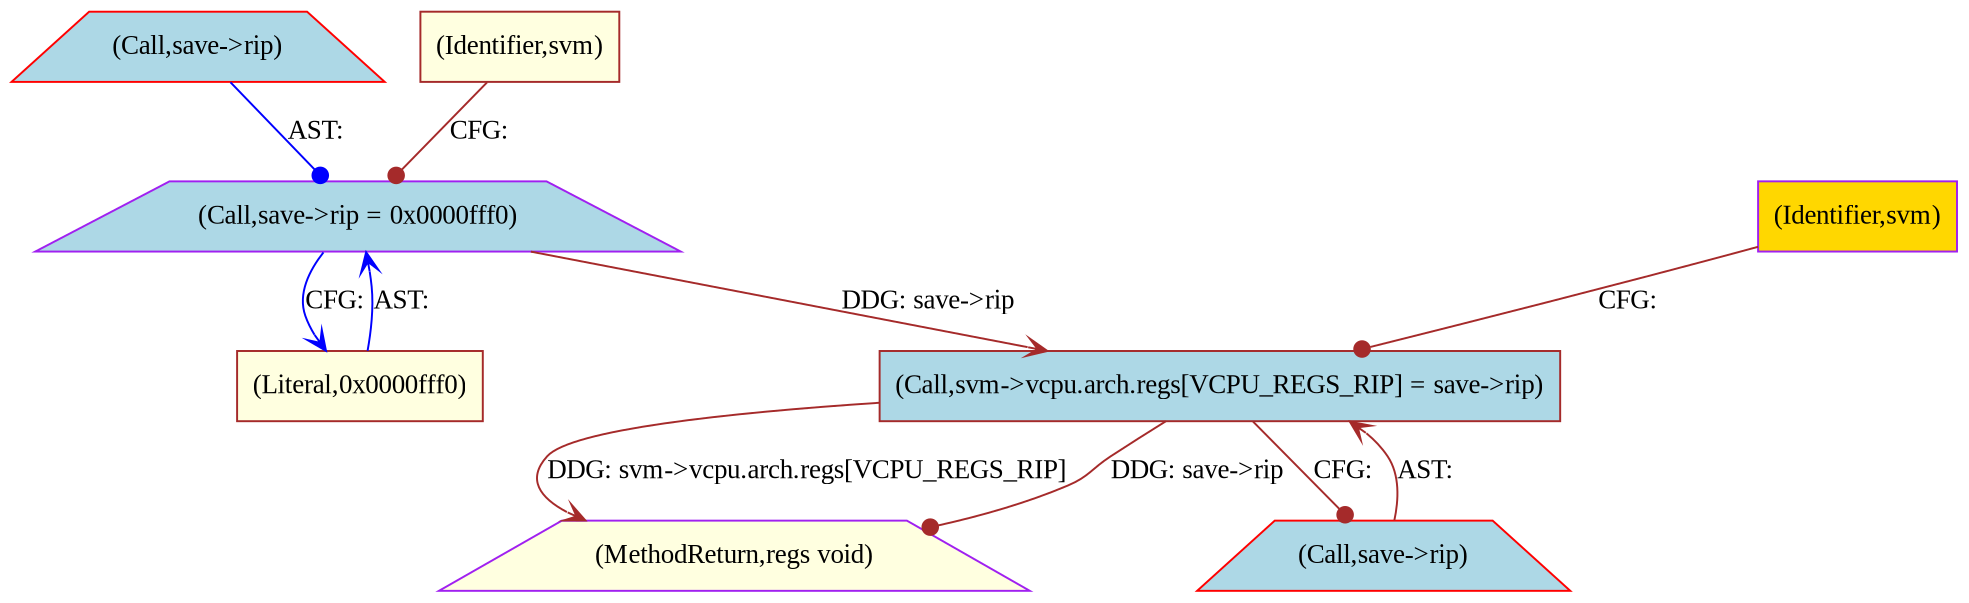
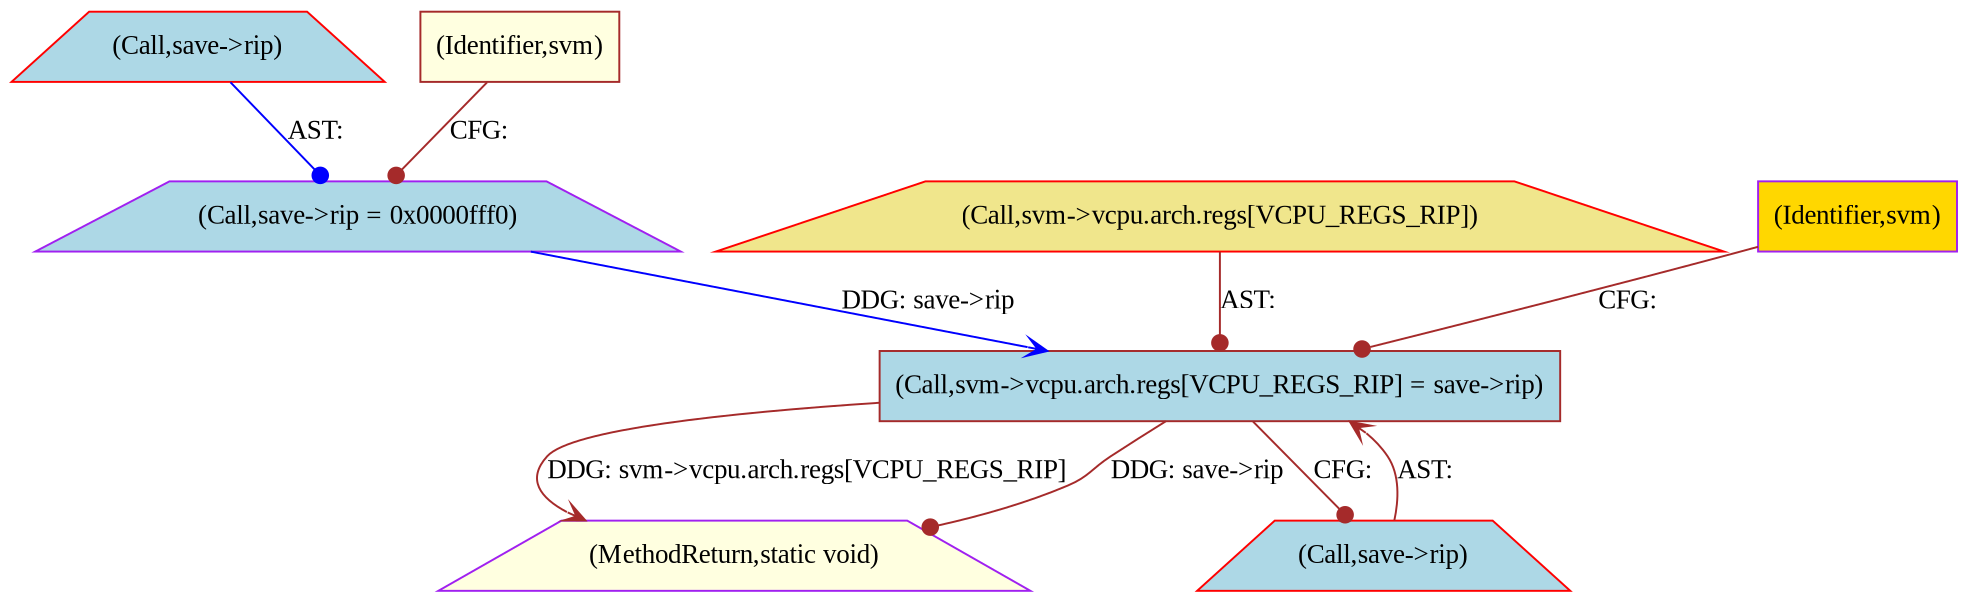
node "(Call,svm->vcpu.arch.regs[VCPU_REGS_RIP])": added
edge "(Call,save->rip = 0x0000fff0)" -> "(Call,svm->vcpu.arch.regs[VCPU_REGS_RIP] = save->rip)": color brown -> blue
node "(Literal,0x0000fff0)": removed
node "(MethodReturn,regs void)": label "(MethodReturn,regs void)" -> "(MethodReturn,static void)"
